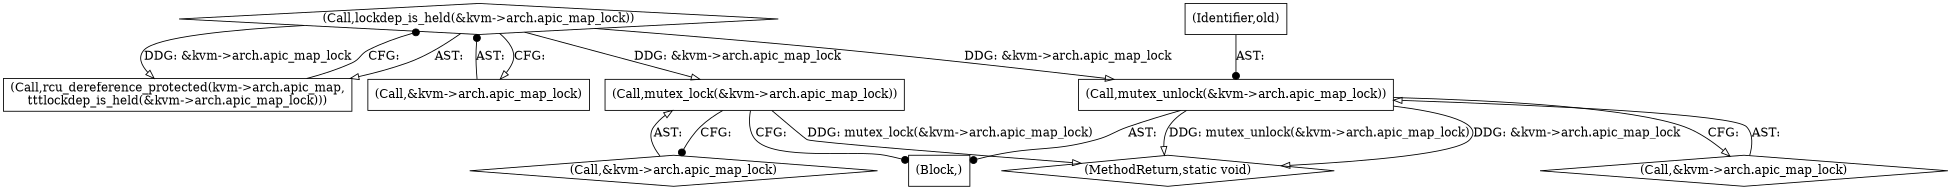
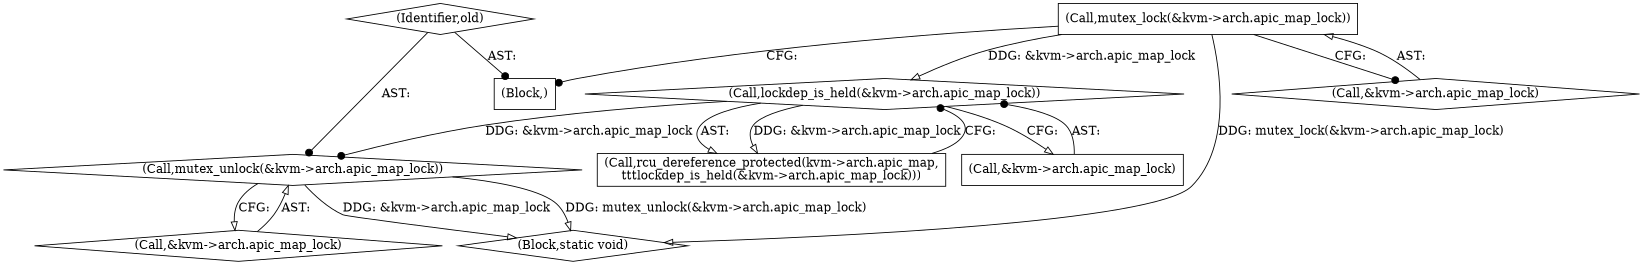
node "(Identifier,old)": shape box -> diamond
edge "(Call,lockdep_is_held(&kvm->arch.apic_map_lock))" -> "(Call,mutex_unlock(&kvm->arch.apic_map_lock))": arrowhead onormal -> dot
edge "(Call,lockdep_is_held(&kvm->arch.apic_map_lock))" -> "(Call,mutex_lock(&kvm->arch.apic_map_lock))": reversed
node "(Call,mutex_unlock(&kvm->arch.apic_map_lock))": shape box -> diamond
edge "(Call,mutex_unlock(&kvm->arch.apic_map_lock))" -> "(Block,)": now "(Identifier,old)" -> "(Block,)"
node "(MethodReturn,static void)": label "(MethodReturn,static void)" -> "(Block,static void)"
